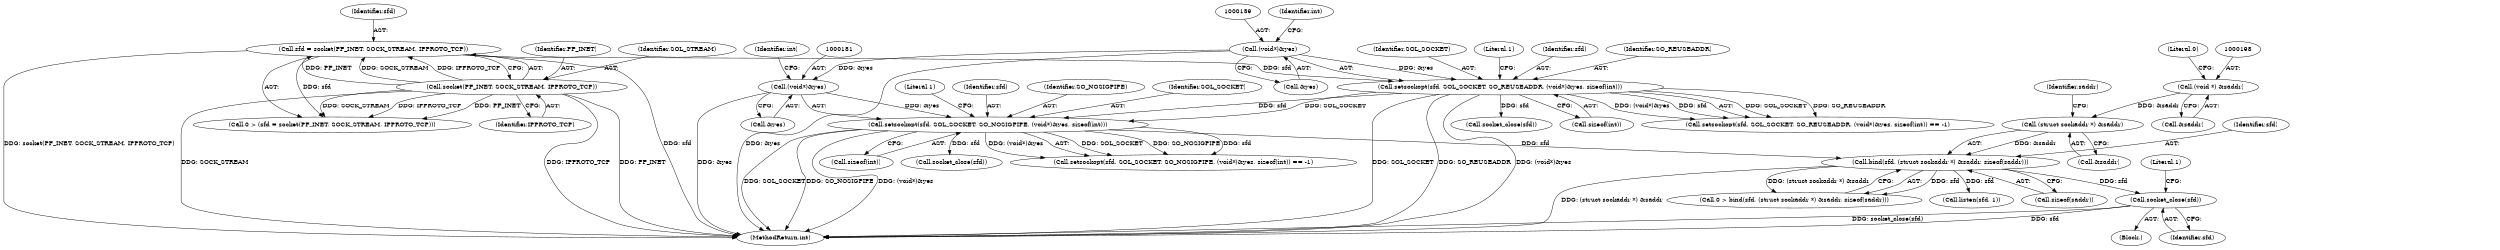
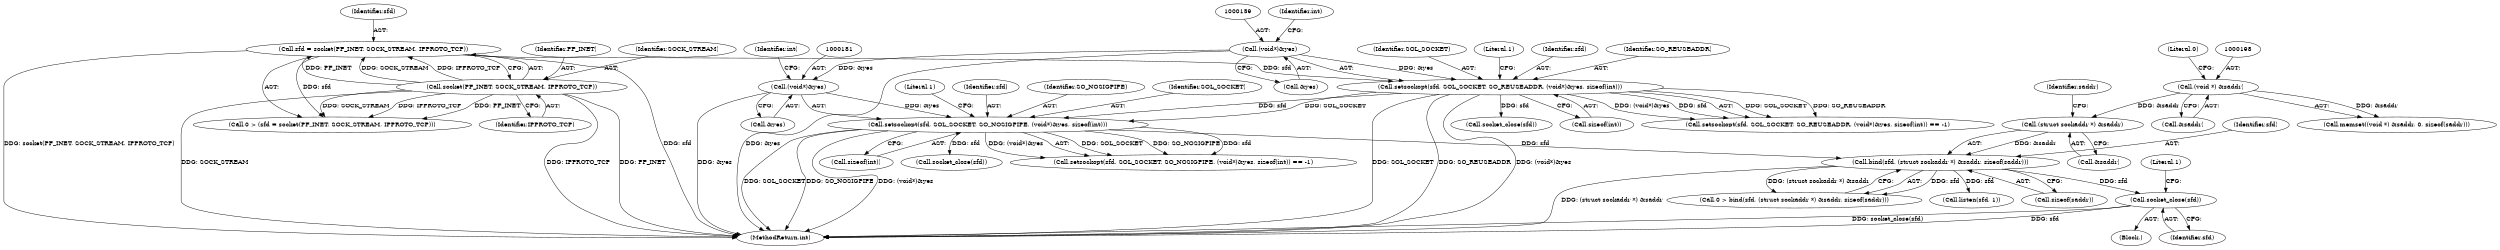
node "(Identifier,SOL_STREAM)": label "(Identifier,SOL_STREAM)" -> "(Identifier,SOCK_STREAM)"
node "(Call,memset((void *) &saddr, 0, sizeof(saddr)))": added
